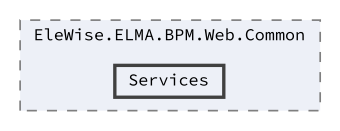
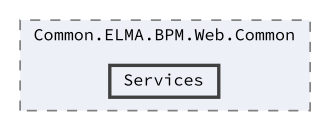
cluster "EleWise.ELMA.BPM.Web.Common": label "EleWise.ELMA.BPM.Web.Common" -> "Common.ELMA.BPM.Web.Common"
